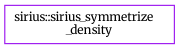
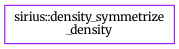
node "sirius::sirius_symmetrize _density": label "sirius::sirius_symmetrize _density" -> "sirius::density_symmetrize _density"
